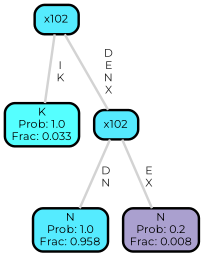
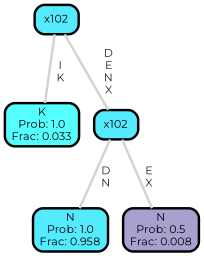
node "N Prob: 0.2 Frac: 0.008": label "N Prob: 0.2 Frac: 0.008" -> "N Prob: 0.5 Frac: 0.008"
